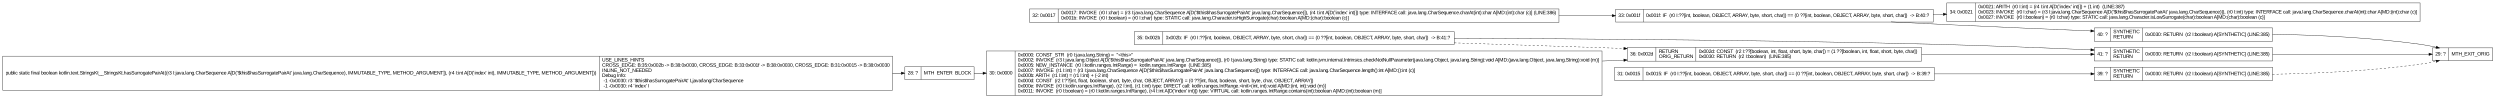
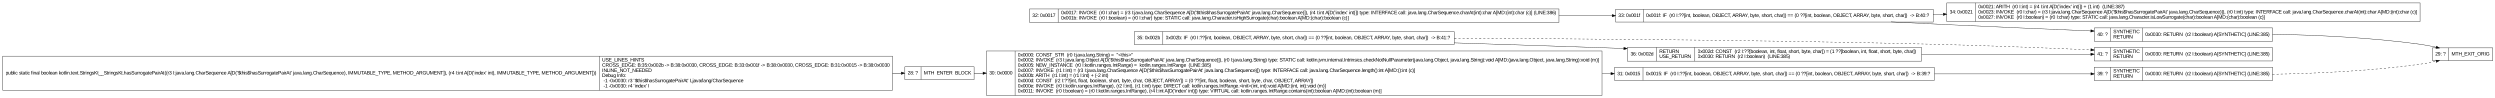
edge "35: 0x002b" -> "41: ?": style solid -> dashed
edge "35: 0x002b" -> "36: 0x002d": style dashed -> solid
edge "41: ?" -> "29: ?": removed
node "36: 0x002d": text "ORIG_RETURN" -> "USE_RETURN"
edge "30: 0x0000" -> "36: 0x002d": now "30: 0x0000" -> "31: 0x0015"
